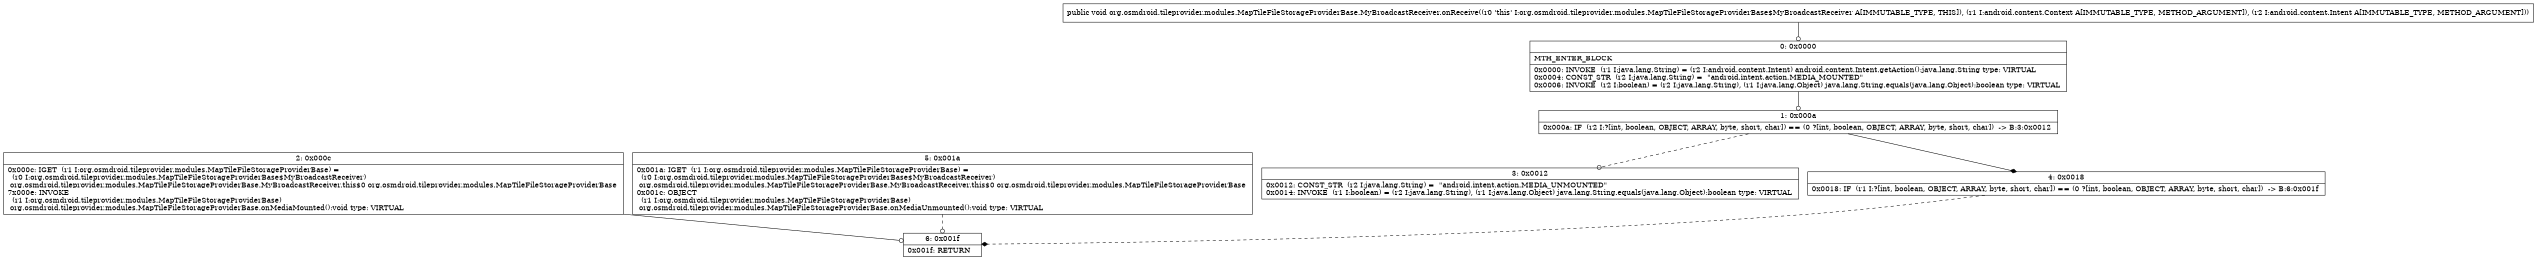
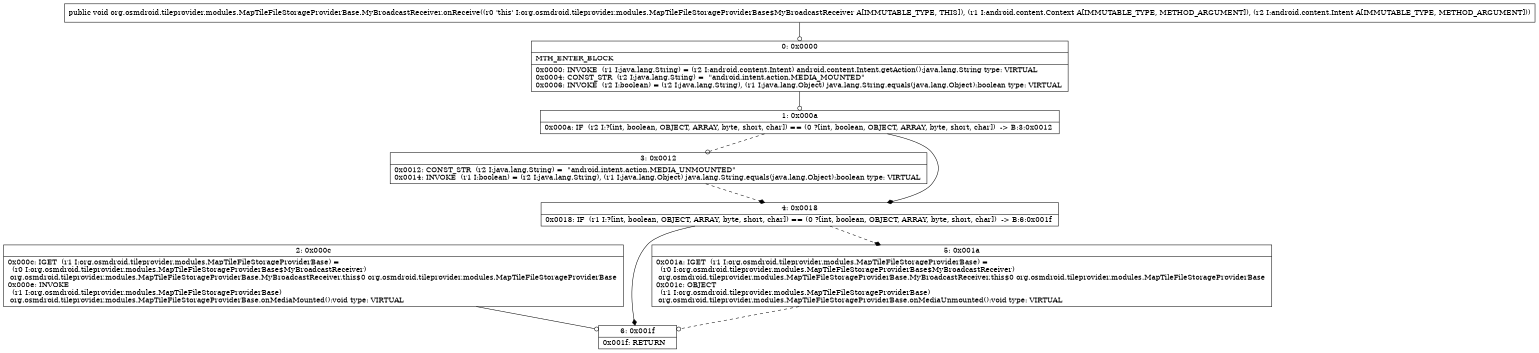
edge "3: 0x0012" -> "4: 0x0018": added
node "2: 0x000c": text "7x000e: INVOKE" -> "0x000e: INVOKE"
edge "4: 0x0018" -> "6: 0x001f": style dashed -> solid
edge "4: 0x0018" -> "5: 0x001a": added
